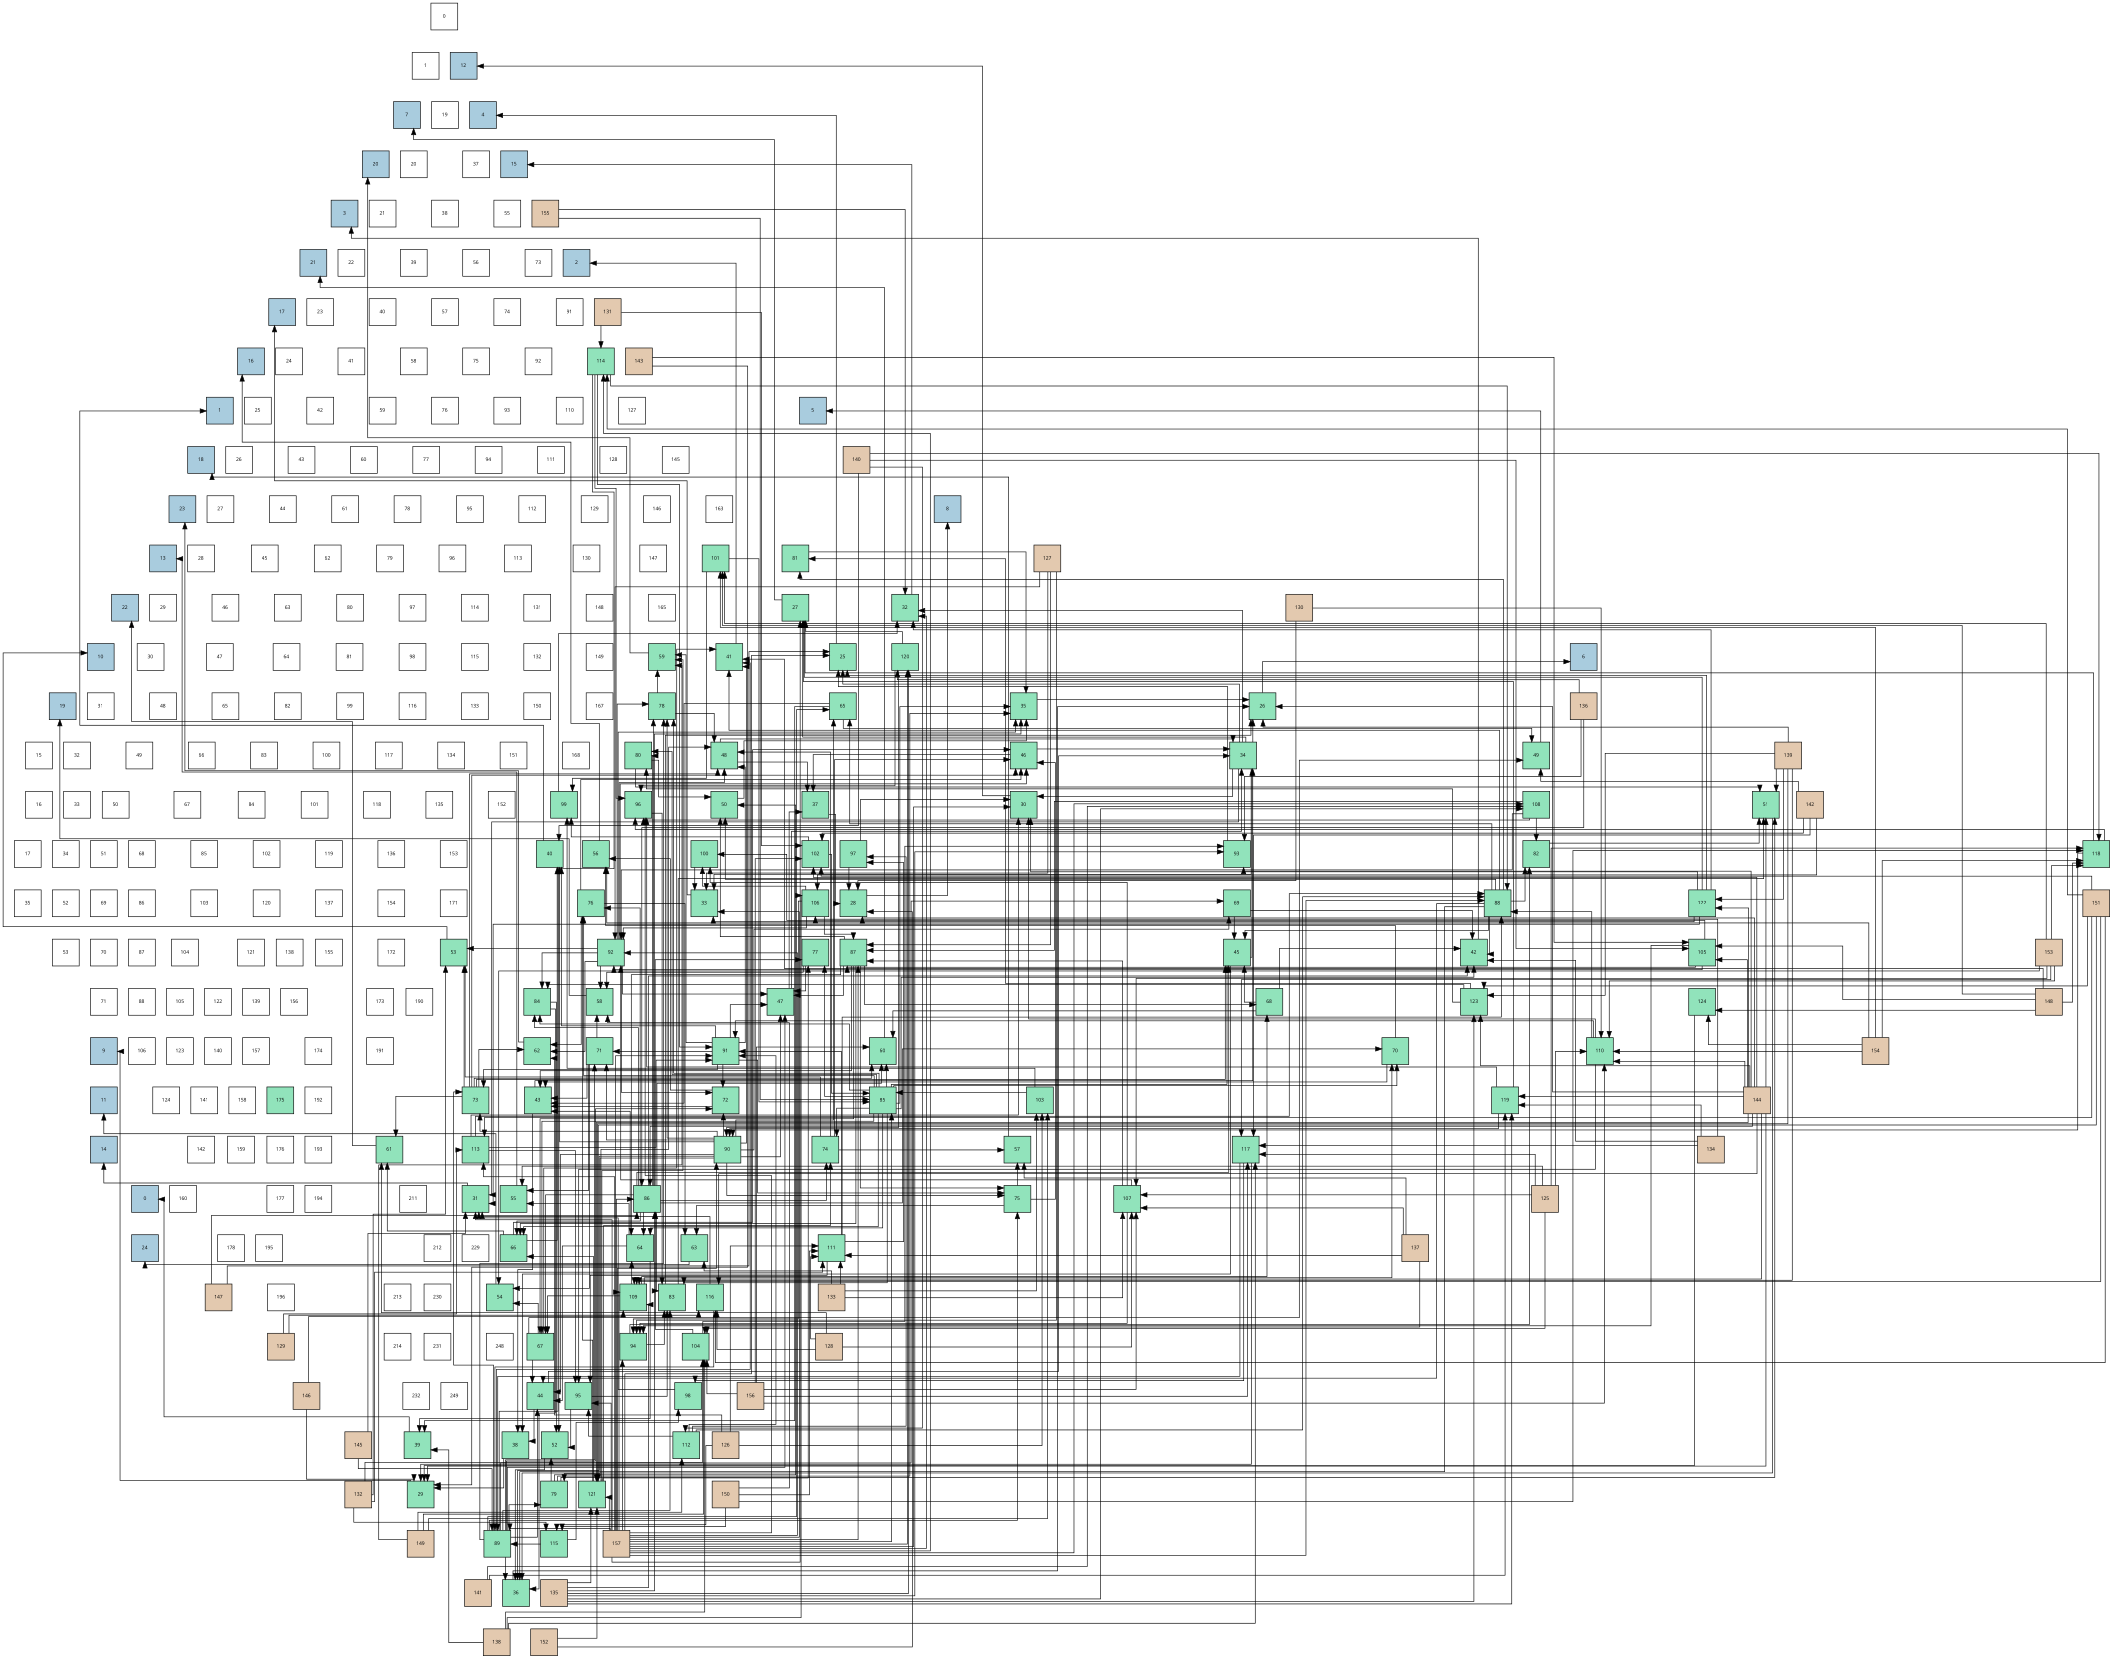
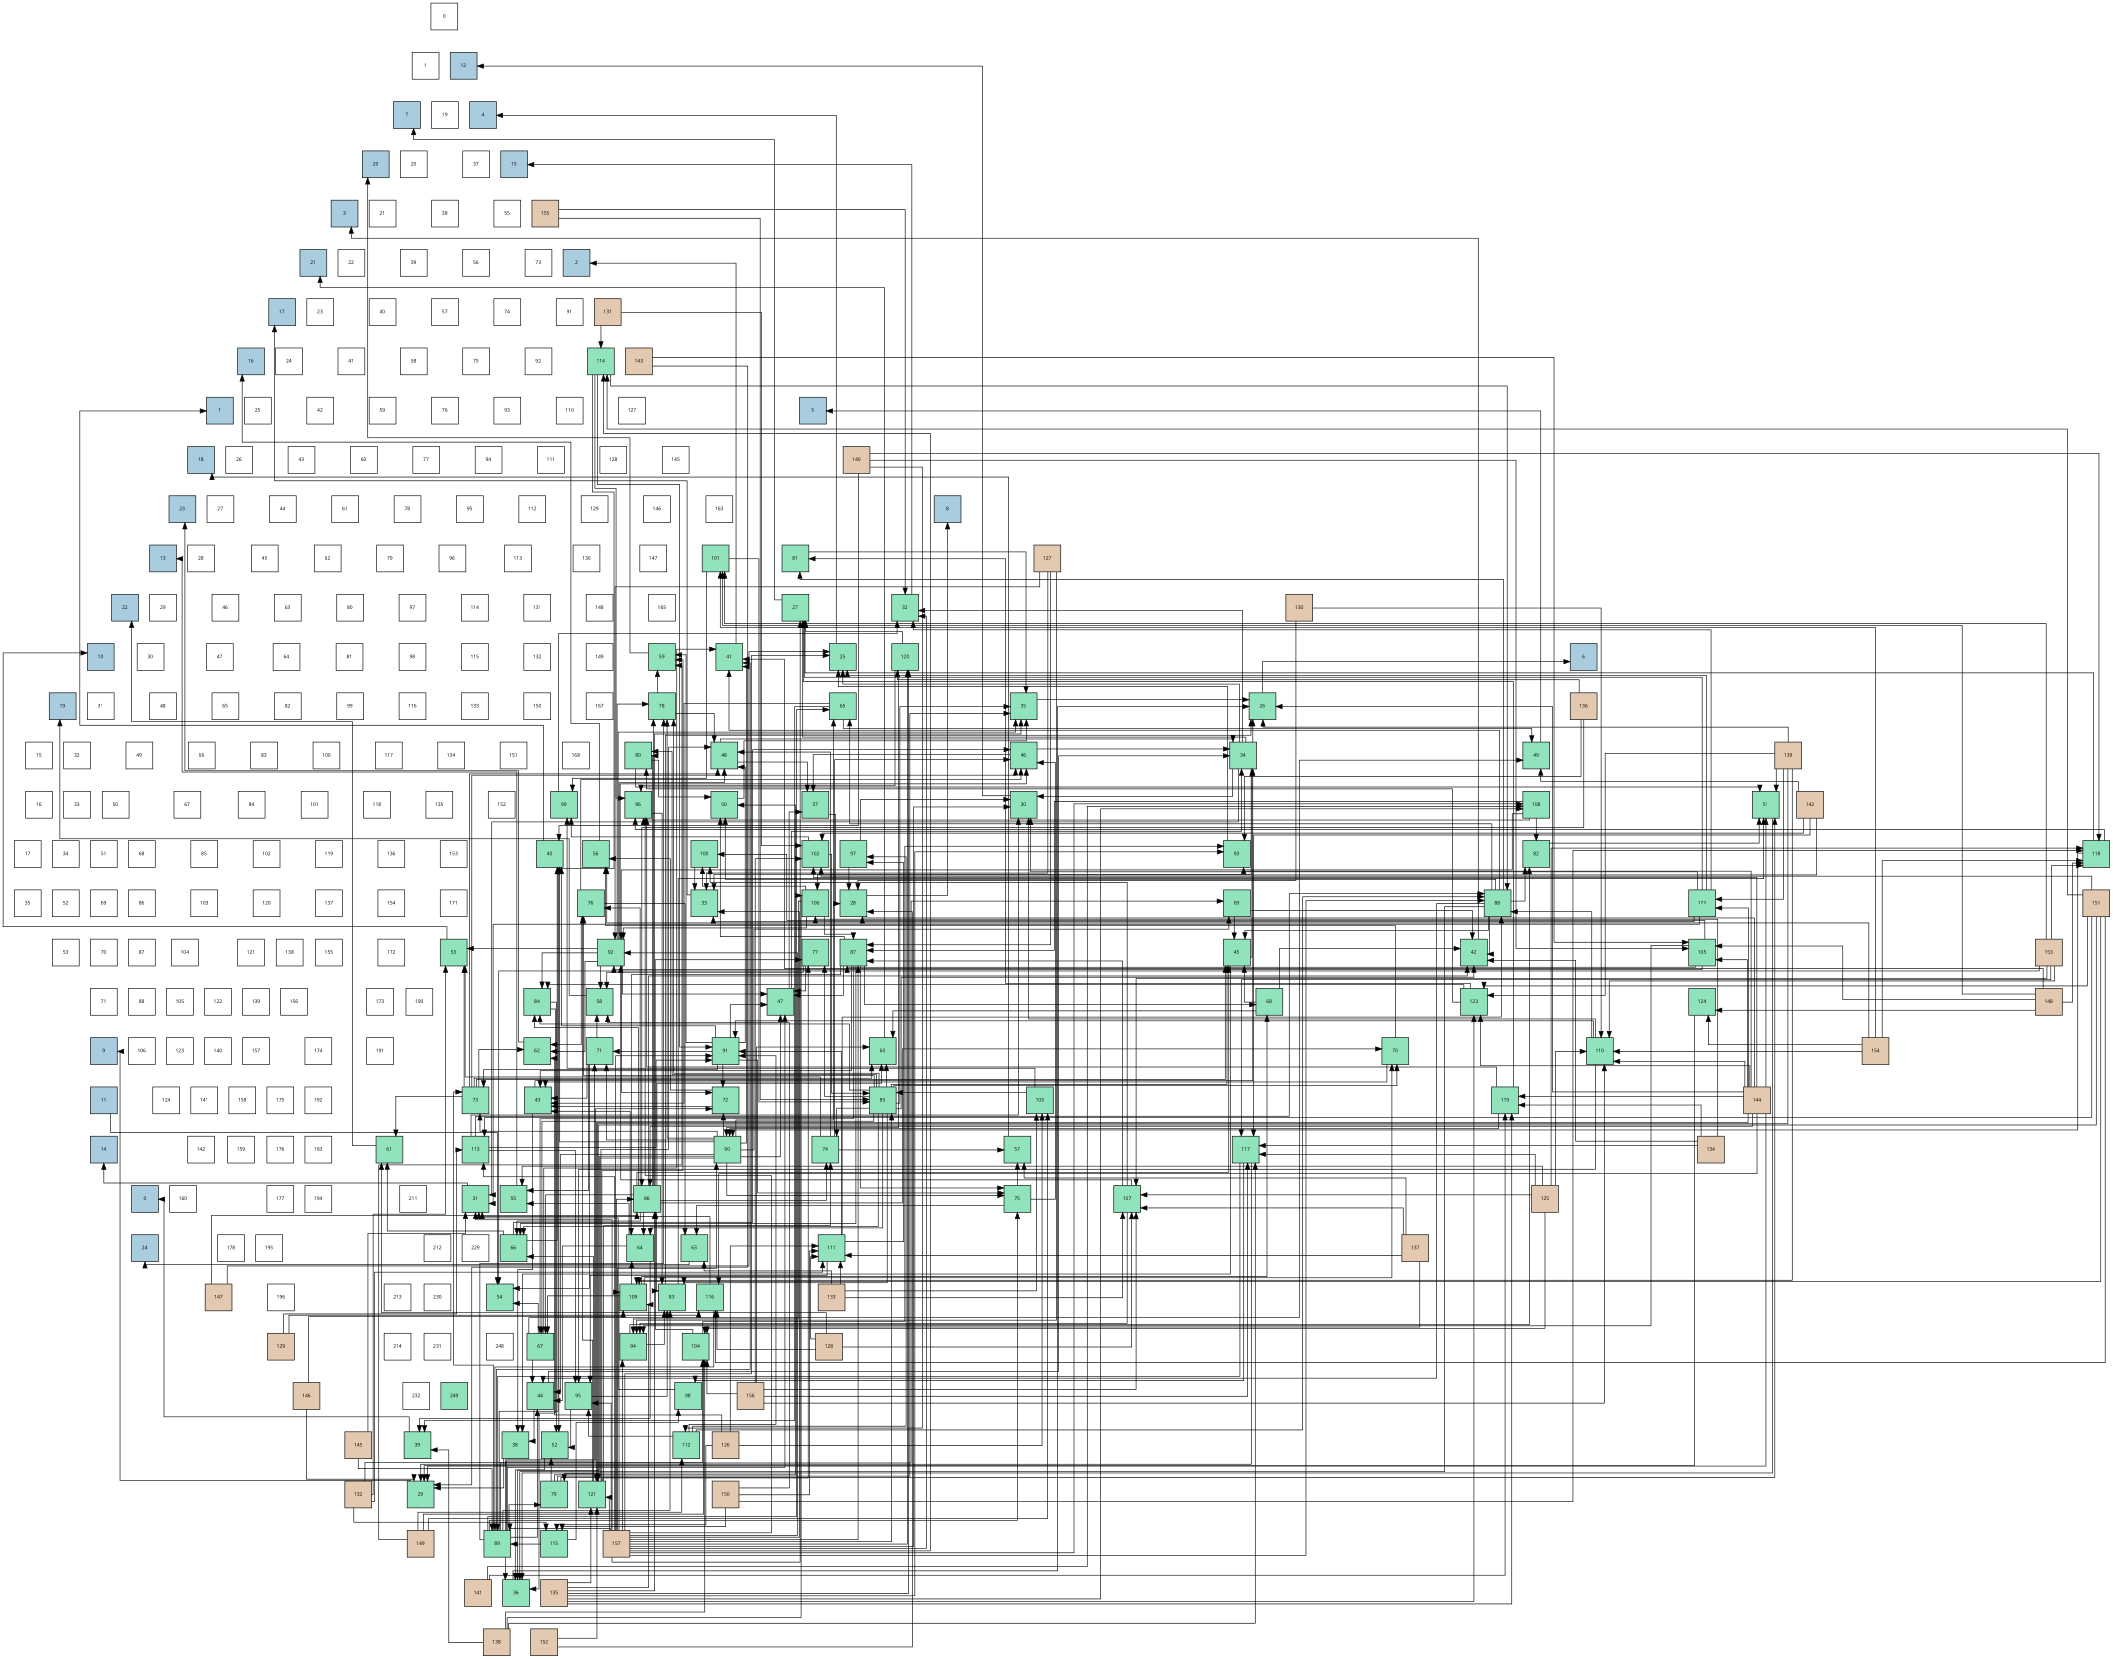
node "175": fillcolor #91e3bb -> #ffffff
edge "54" -> "11": reversed
edge "144" -> "109": removed
node "249": fillcolor #ffffff -> #91e3bb
